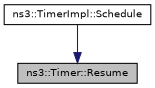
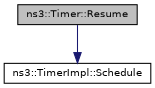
edge "ns3::TimerImpl::Schedule" -> "ns3::Timer::Resume": reversed
